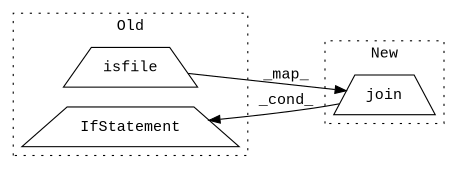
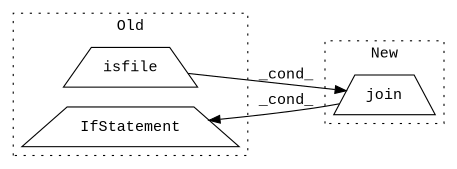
edge "isfile" -> "join": label "_map_" -> "_cond_"
